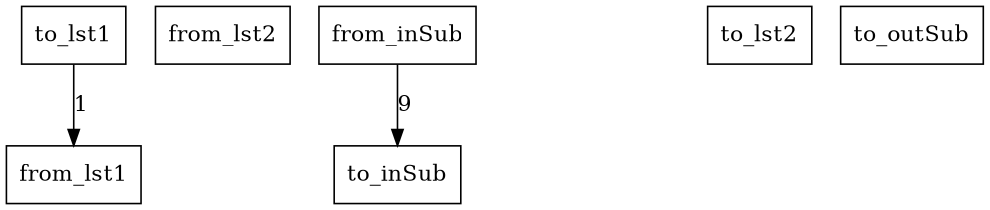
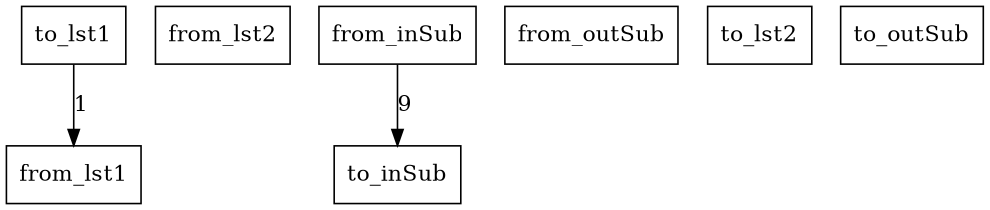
node "from_outSub": added
